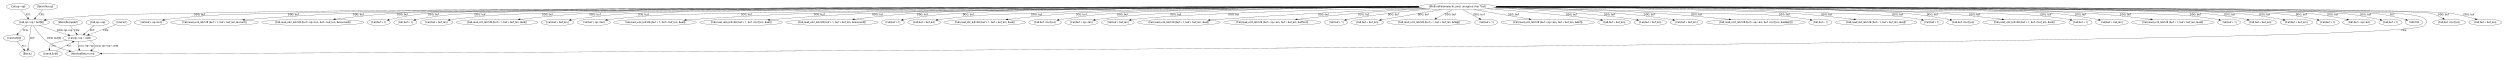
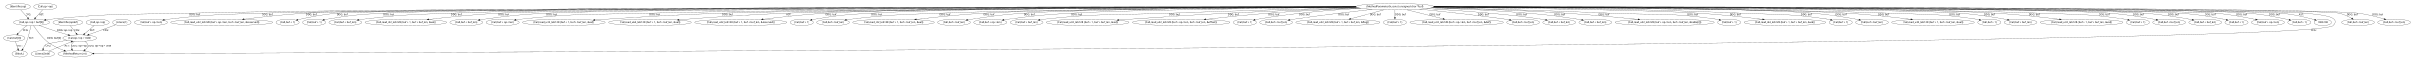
edge "(MethodParameterIn,const unsigned char *buf)" -> "(Call,read_u64_leb128 (buf + 1, buf + buf_len, &val))": label "DDG: buf" -> "AST: "
node "(Call,read_u32_leb128 (buf + 1, buf + buf_len, &count))": removed
